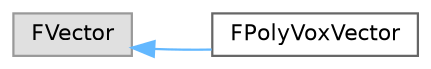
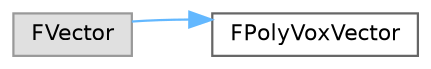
edge "FPolyVoxVector" -> "FVector": reversed
